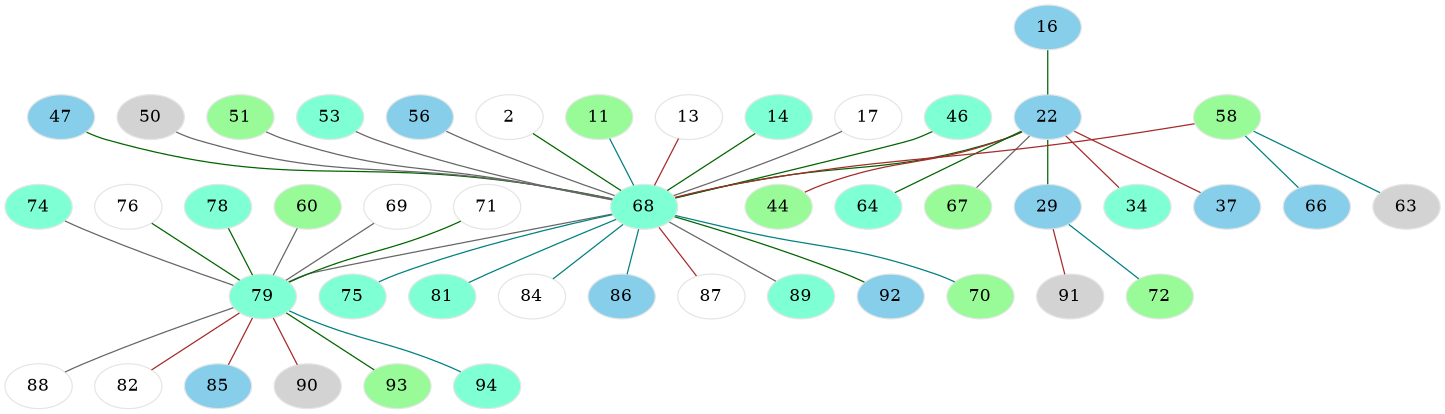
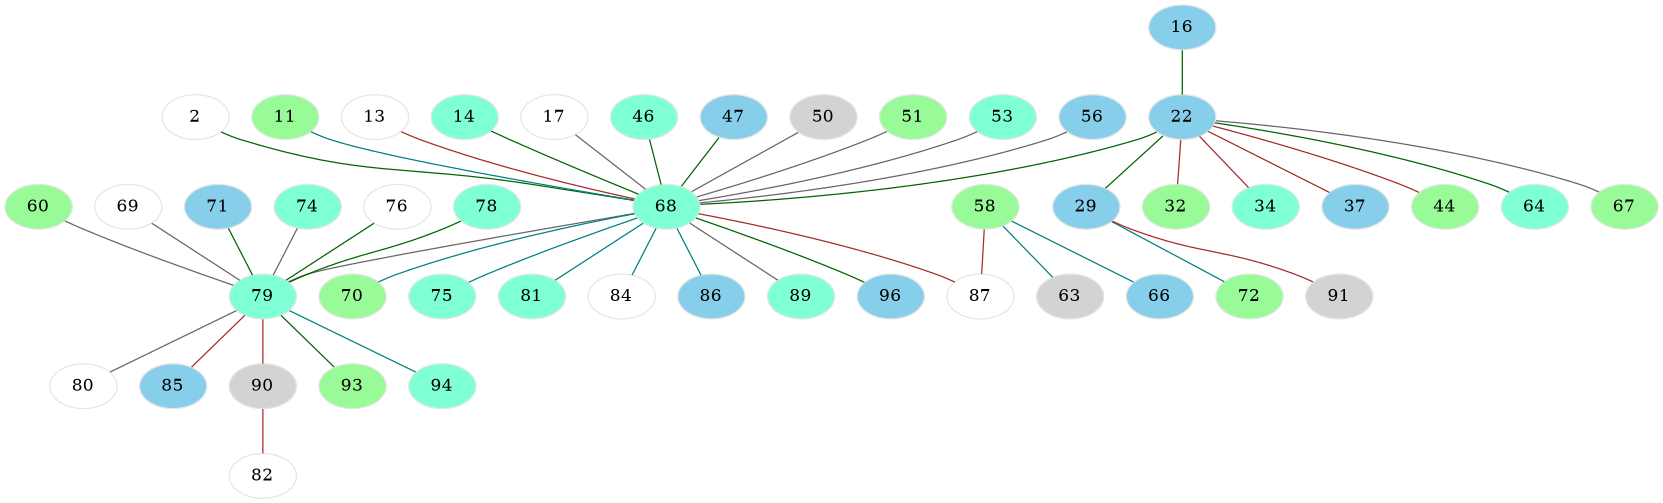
edge "58" -- "68": now "58" -- "87"
node "71": fillcolor white -> skyblue
node "32": added
node "92": label "92" -> "96"
edge "79" -- "82": now "90" -- "82"
node "88": label "88" -> "80"
